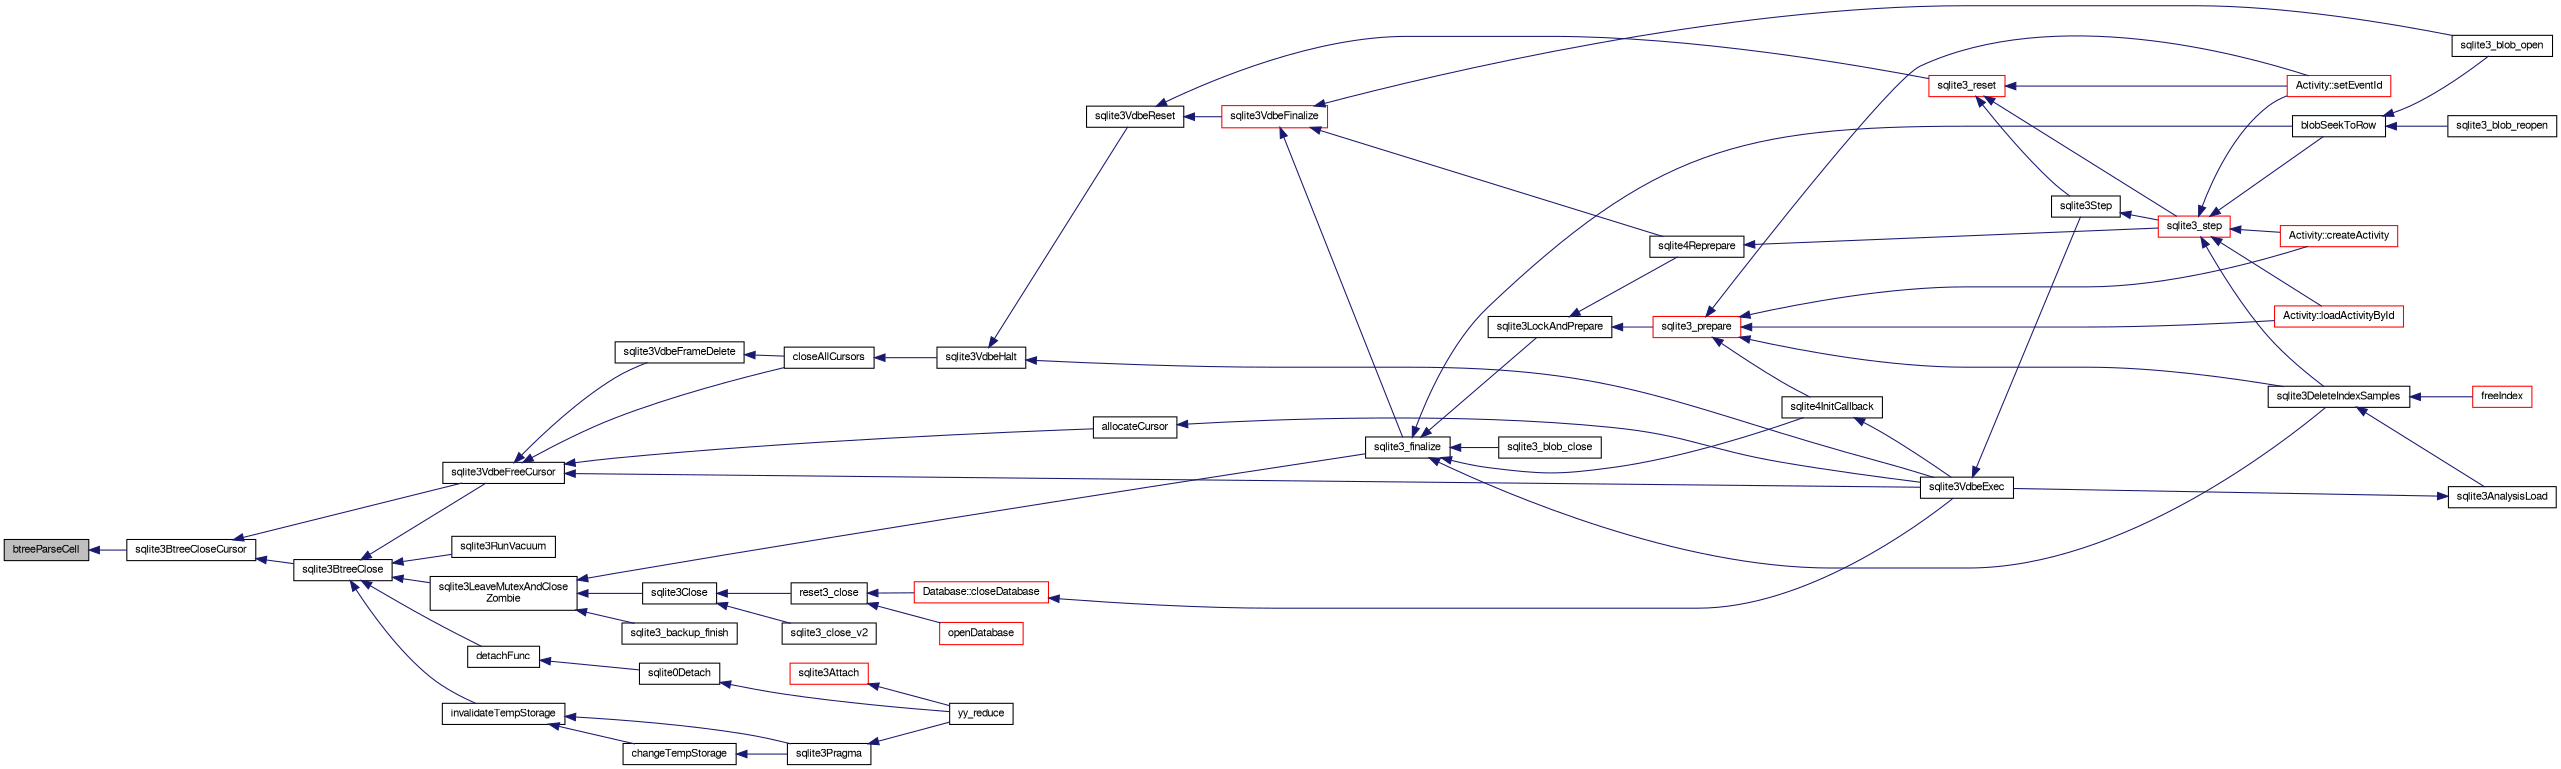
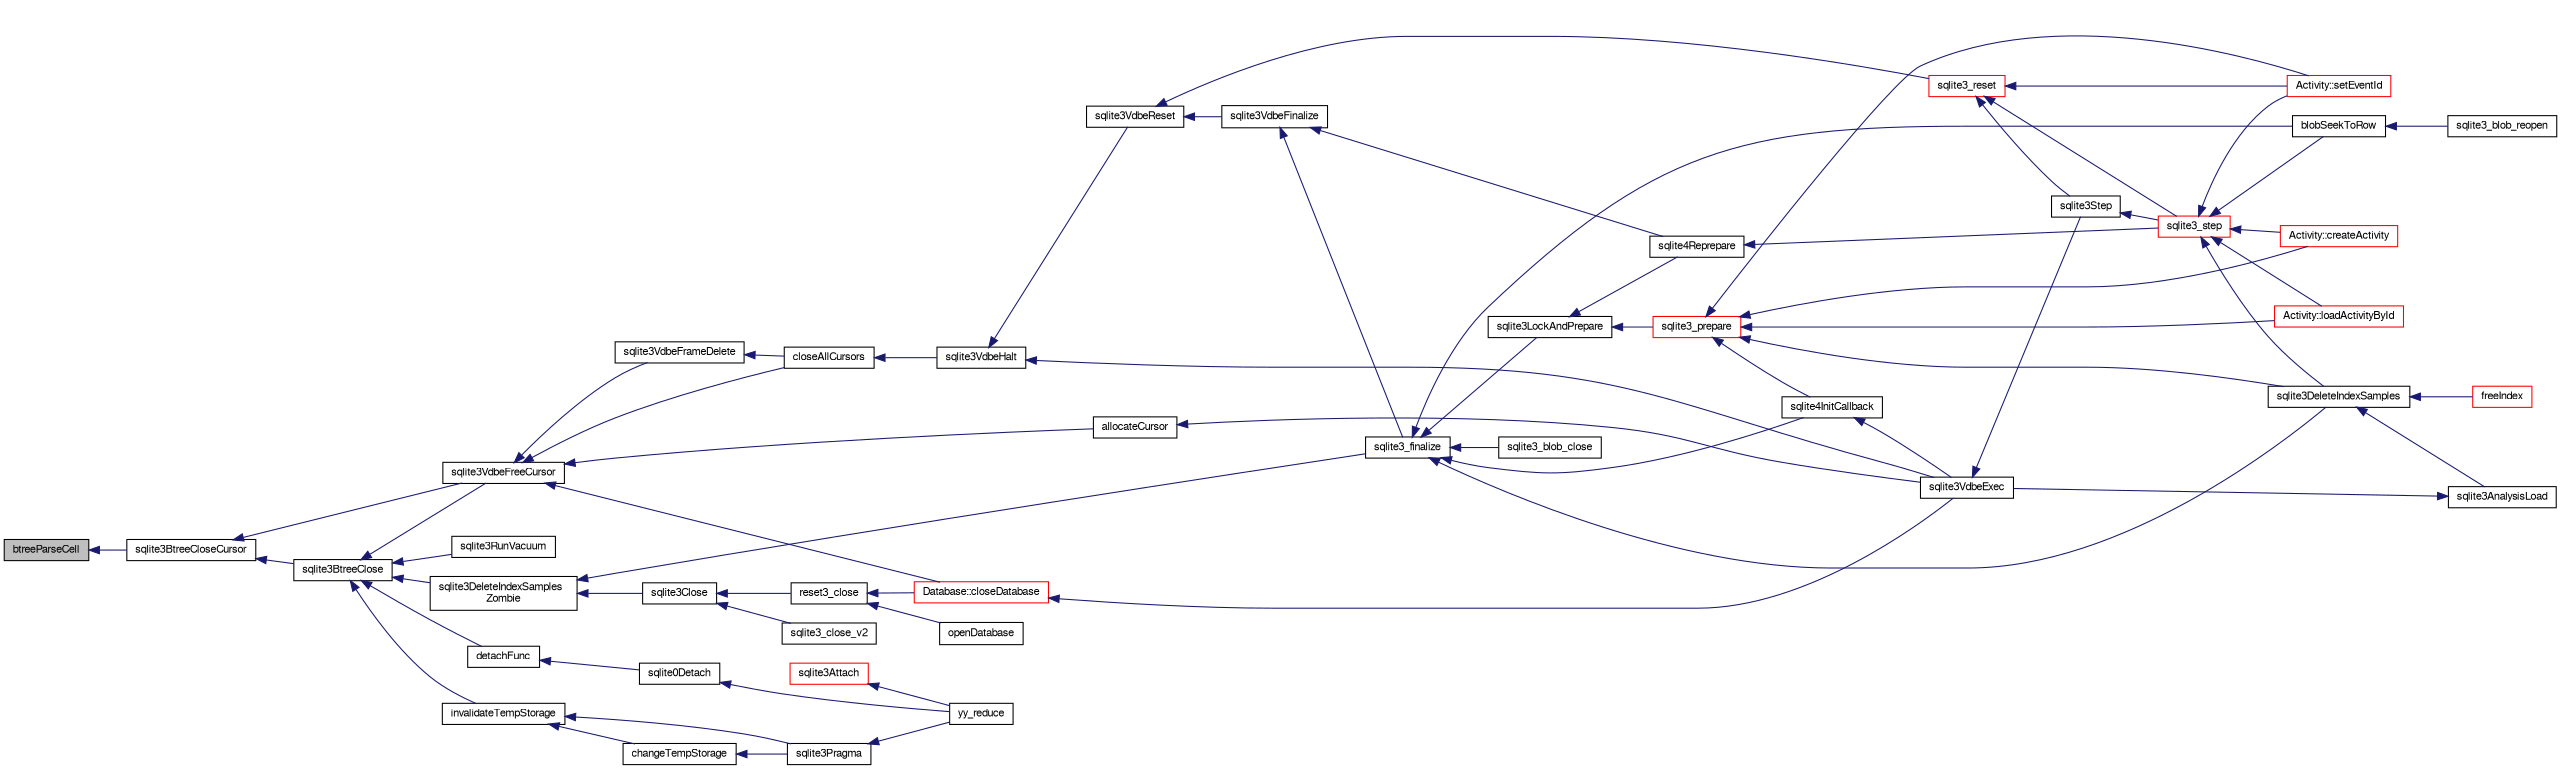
node "sqlite3_blob_open": removed
node "sqlite3VdbeFinalize": color red -> black
edge "sqlite3VdbeExec" -> "sqlite3VdbeFreeCursor": now "Database::closeDatabase" -> "sqlite3VdbeFreeCursor"
node "sqlite3LeaveMutexAndClose Zombie": label "sqlite3LeaveMutexAndClose Zombie" -> "sqlite3DeleteIndexSamples Zombie"
node "sqlite3_backup_finish": removed
node "openDatabase": color red -> black
